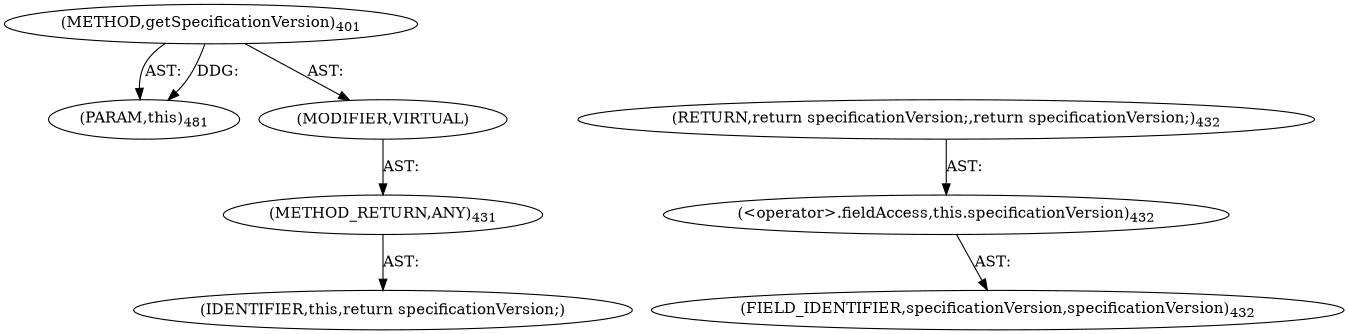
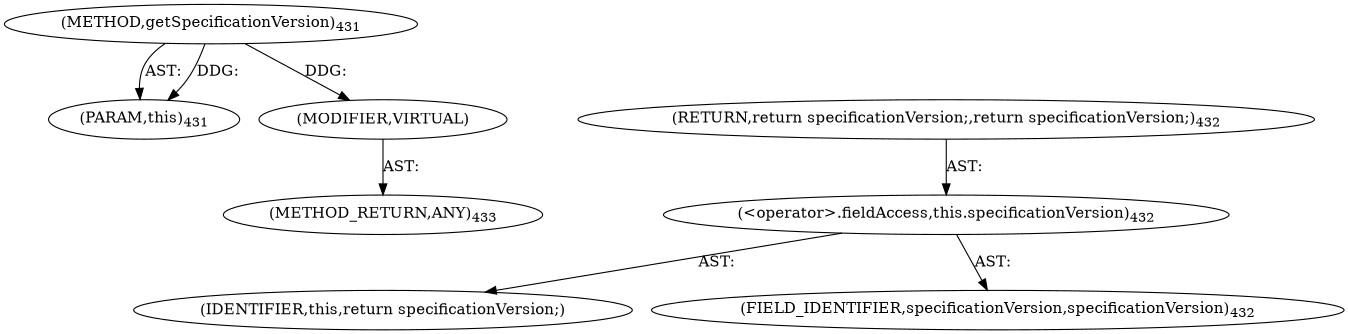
node "(METHOD,getSpecificationVersion)": text "401" -> "431"
edge "(METHOD,getSpecificationVersion)" -> "(MODIFIER,VIRTUAL)": label "AST: " -> "DDG: "
node "(PARAM,this)": text "481" -> "431"
node "(METHOD_RETURN,ANY)": text "431" -> "433"
edge "(METHOD_RETURN,ANY)" -> "(IDENTIFIER,this,return specificationVersion;)": now "(<operator>.fieldAccess,this.specificationVersion)" -> "(IDENTIFIER,this,return specificationVersion;)"
